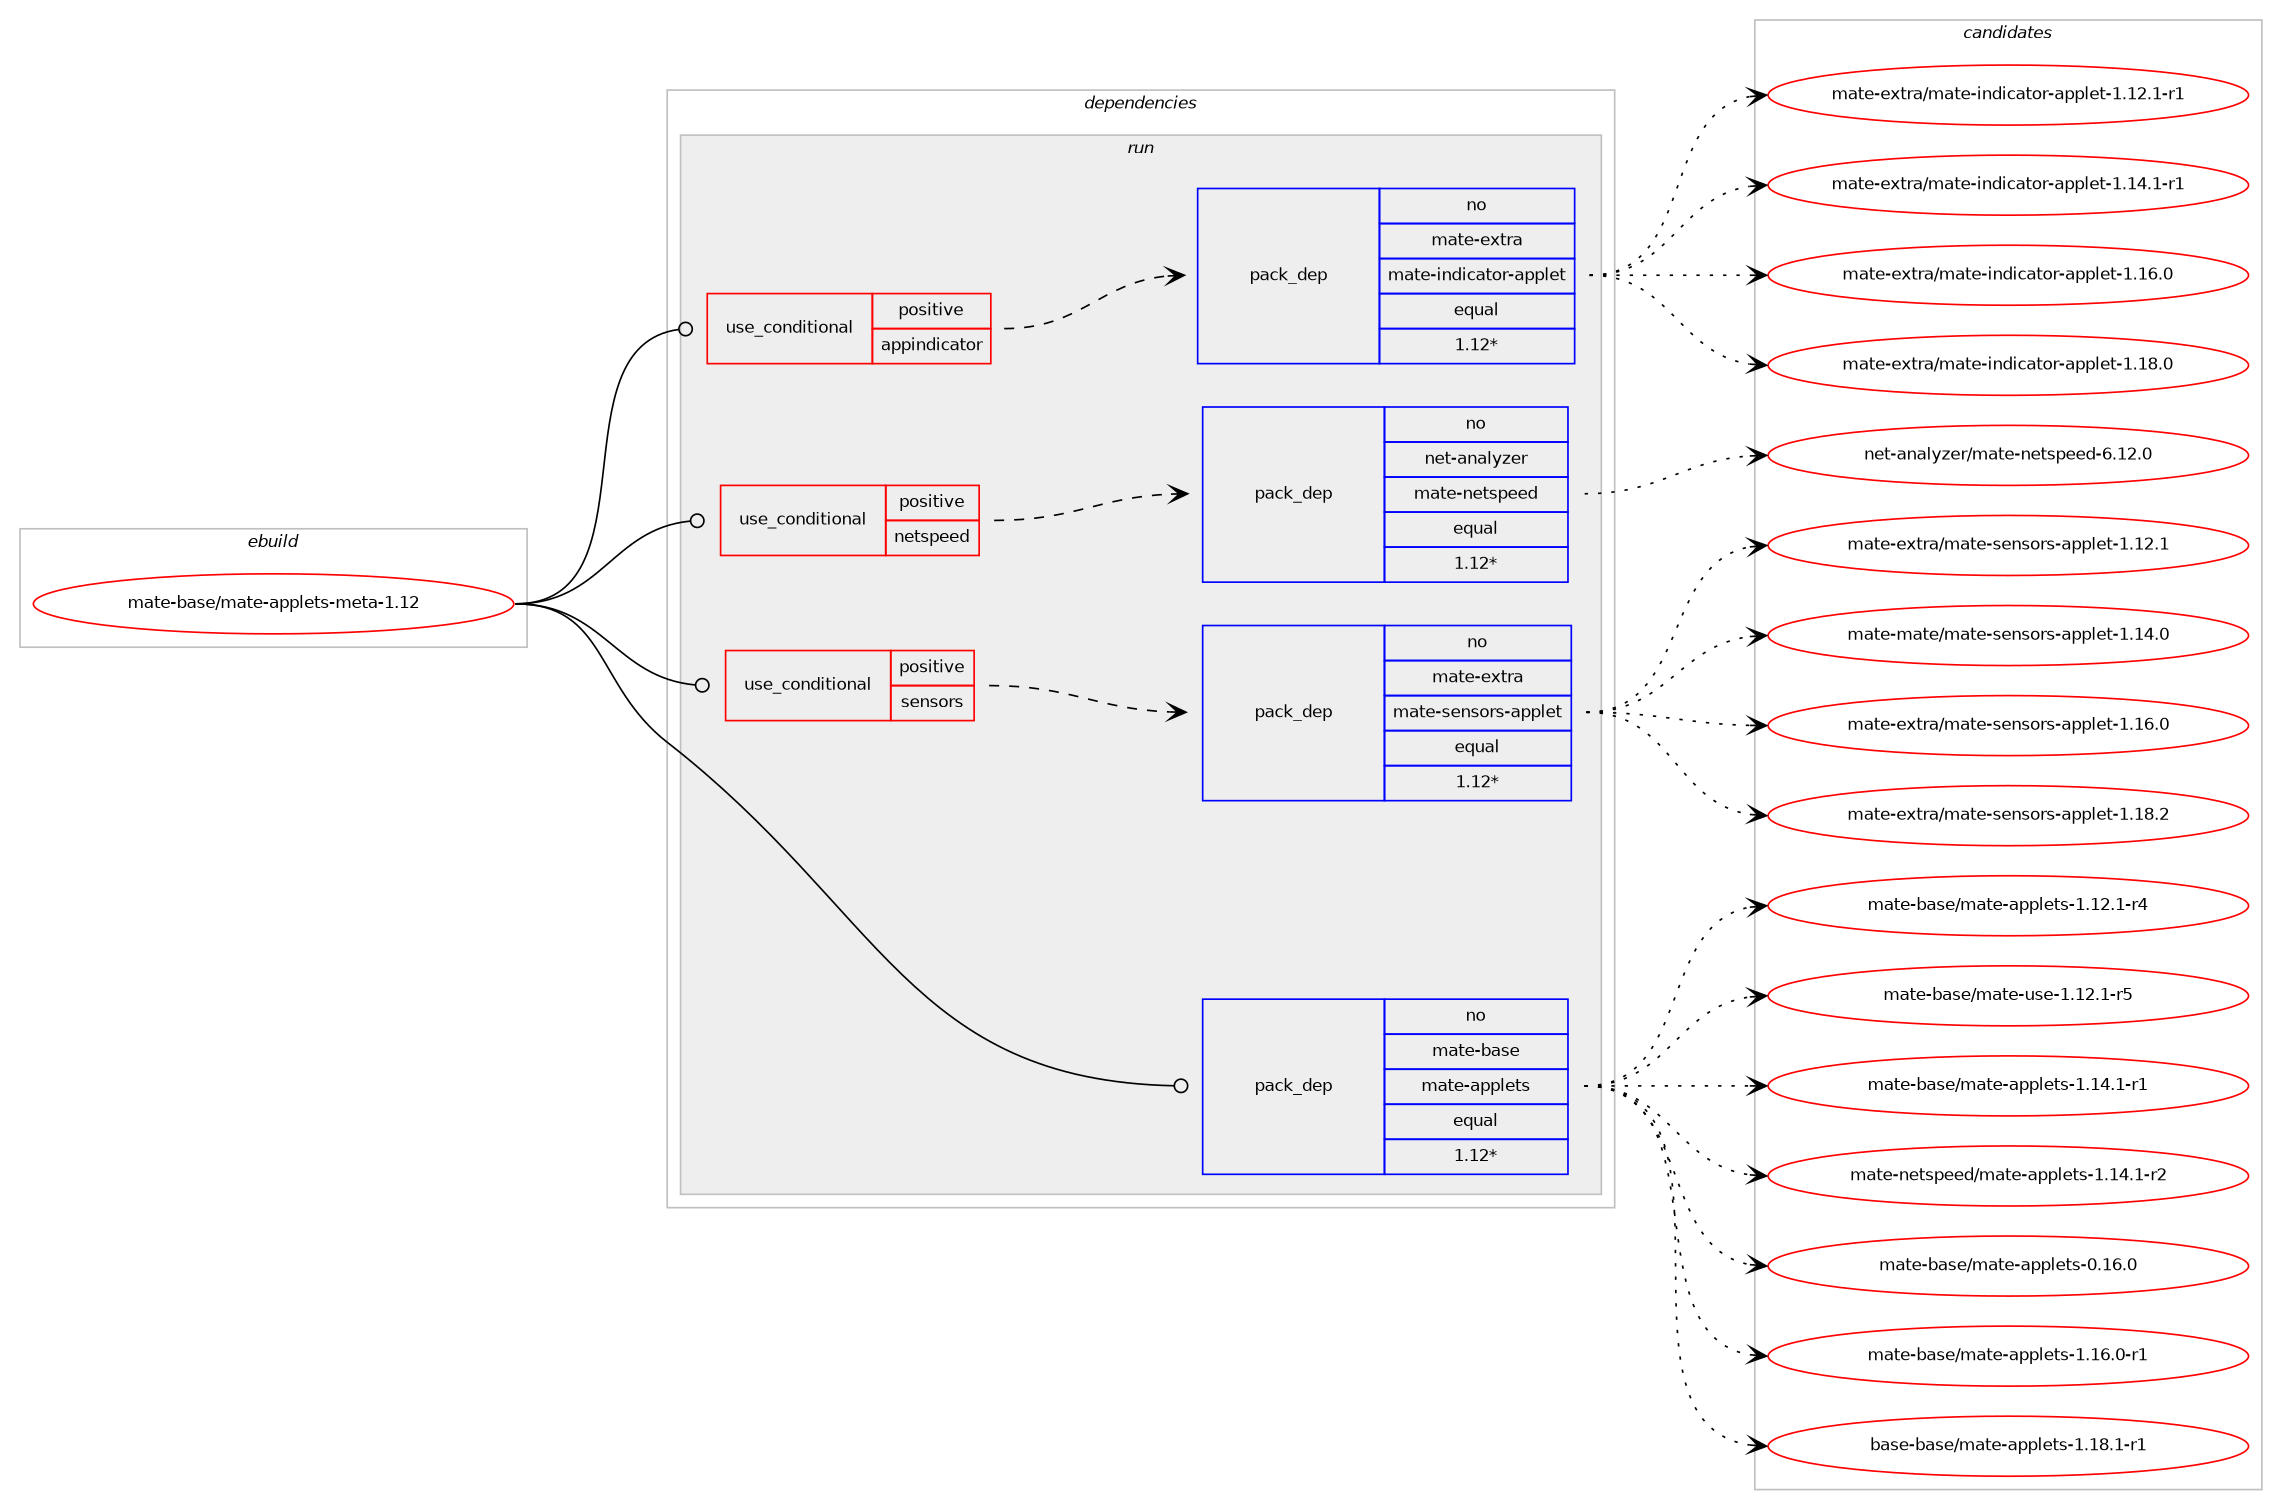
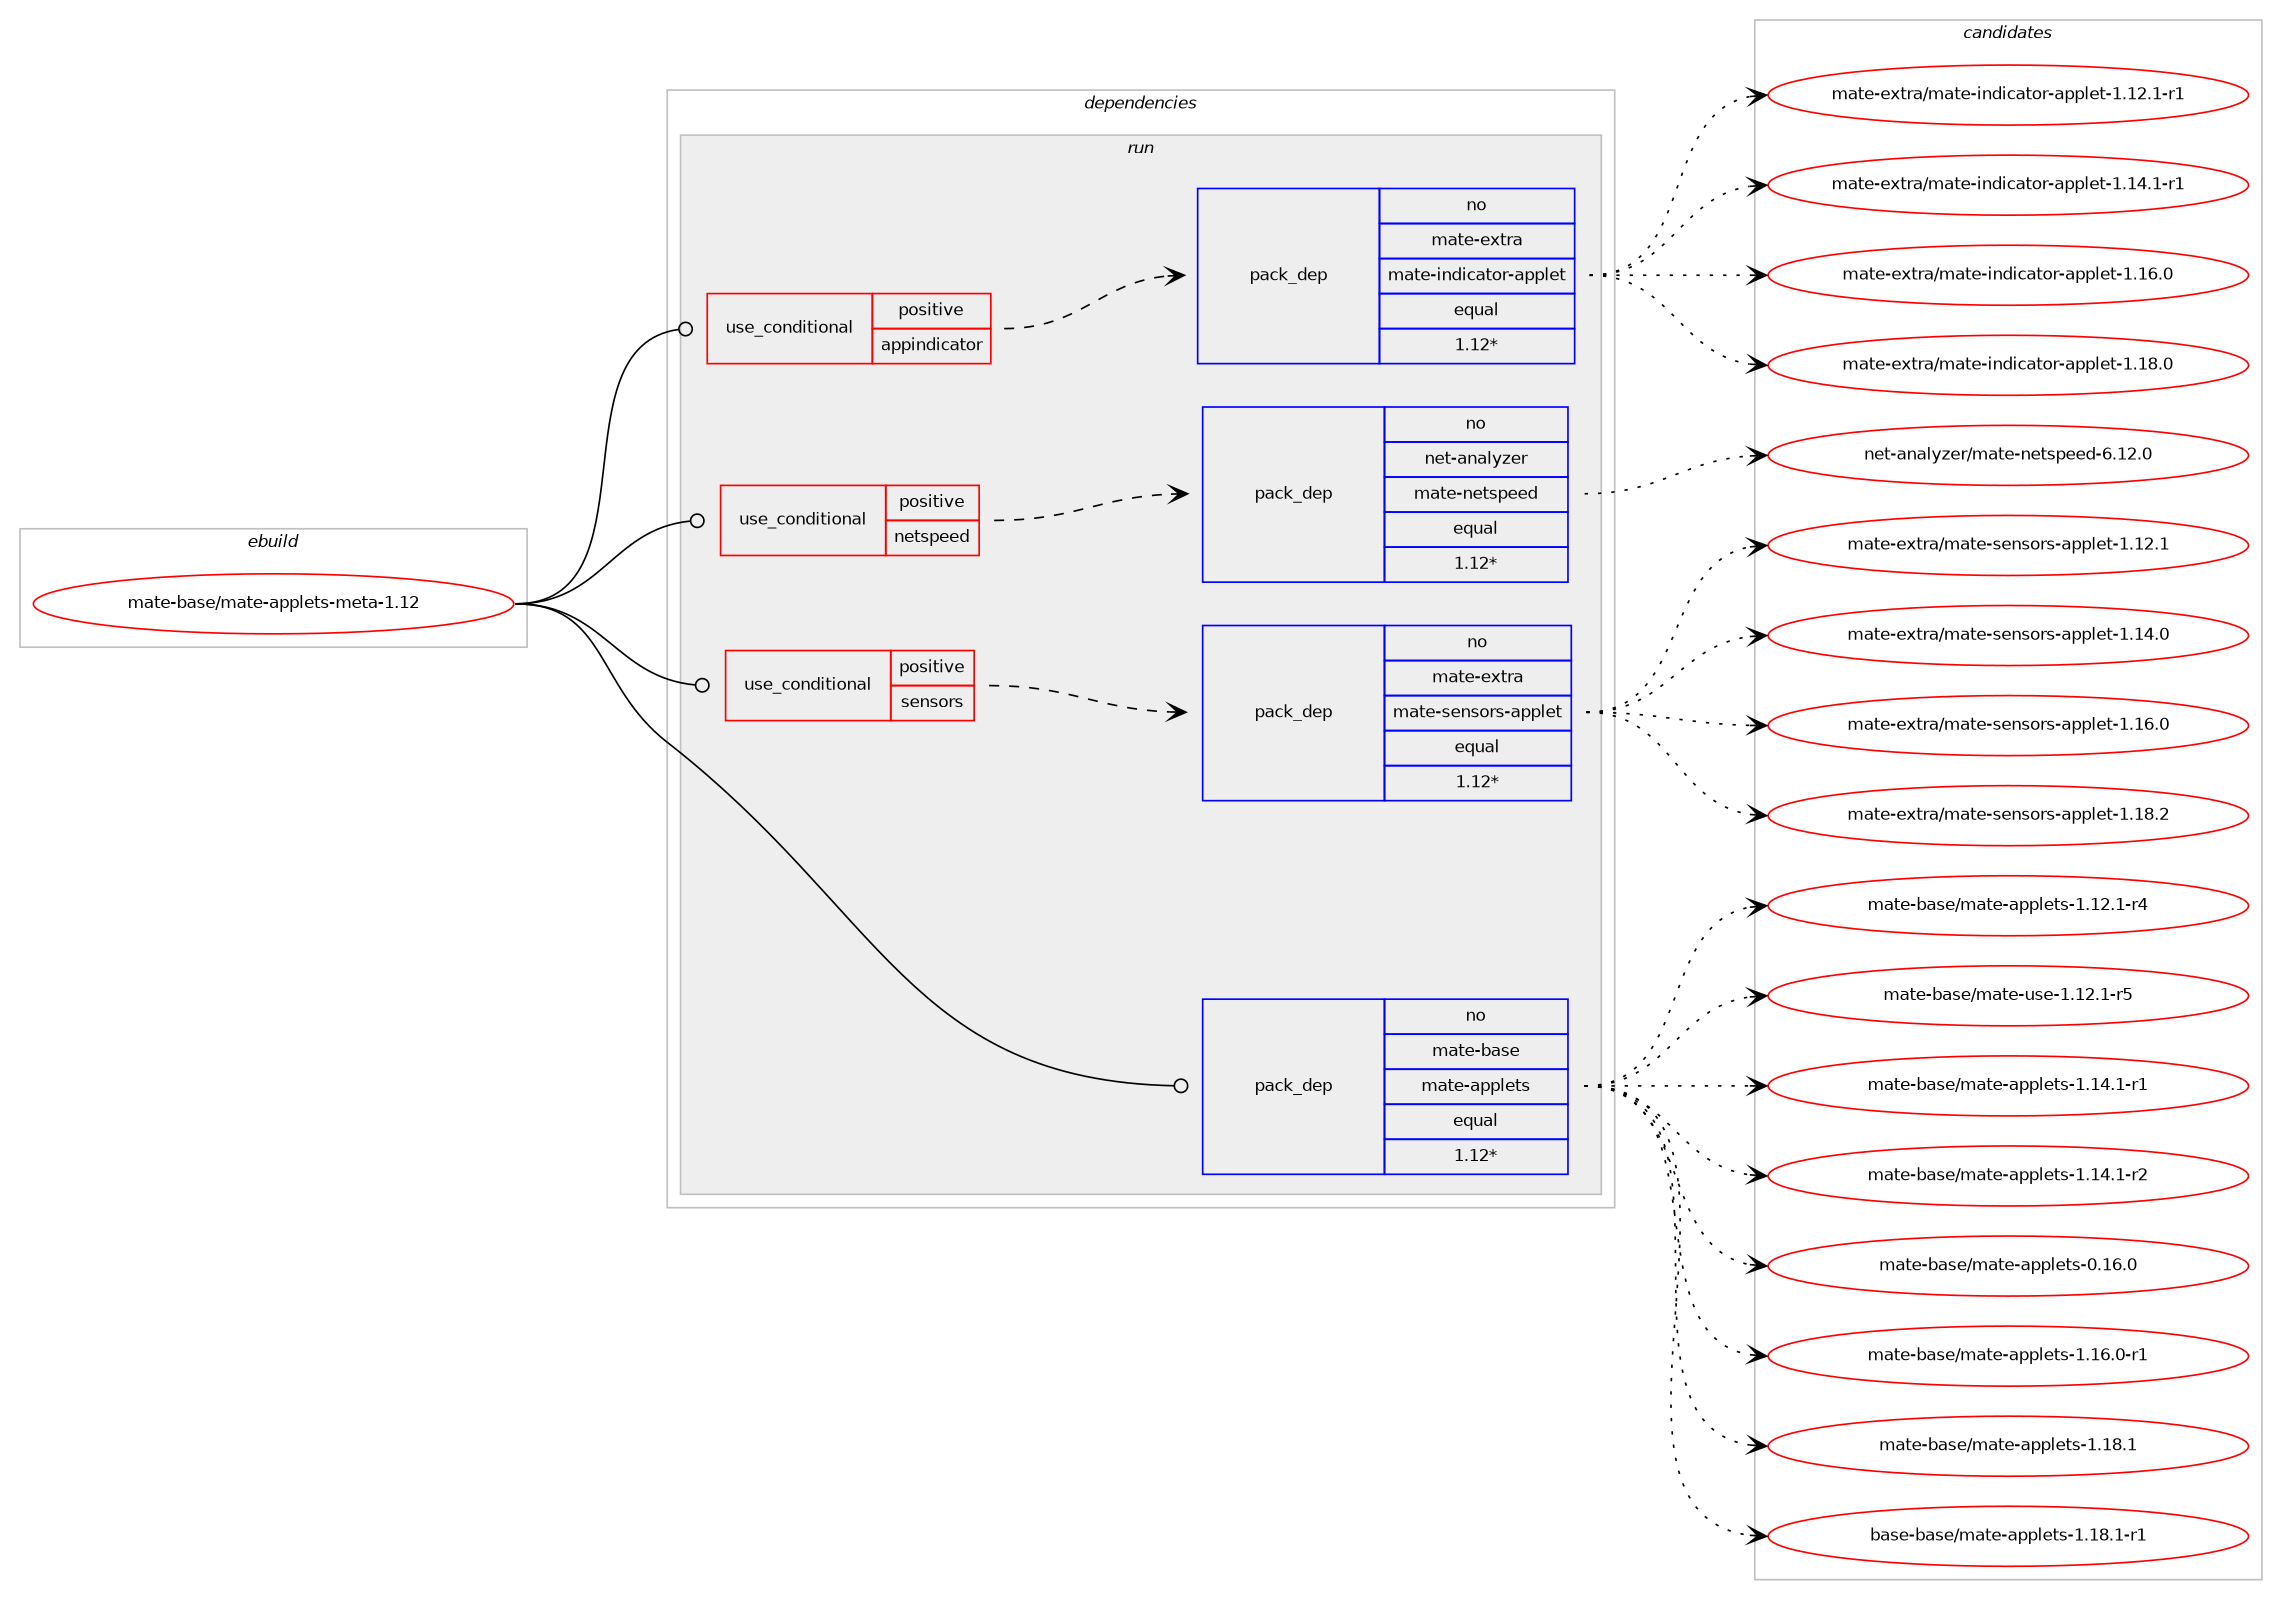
node "mate-mate/mate-sensors-applet-1.14.0": label "mate-mate/mate-sensors-applet-1.14.0" -> "mate-extra/mate-sensors-applet-1.14.0"
node "mate-netspeed/mate-applets-1.14.1-r2": label "mate-netspeed/mate-applets-1.14.1-r2" -> "mate-base/mate-applets-1.14.1-r2"
node "mate-base/mate-applets-1.18.1": added
